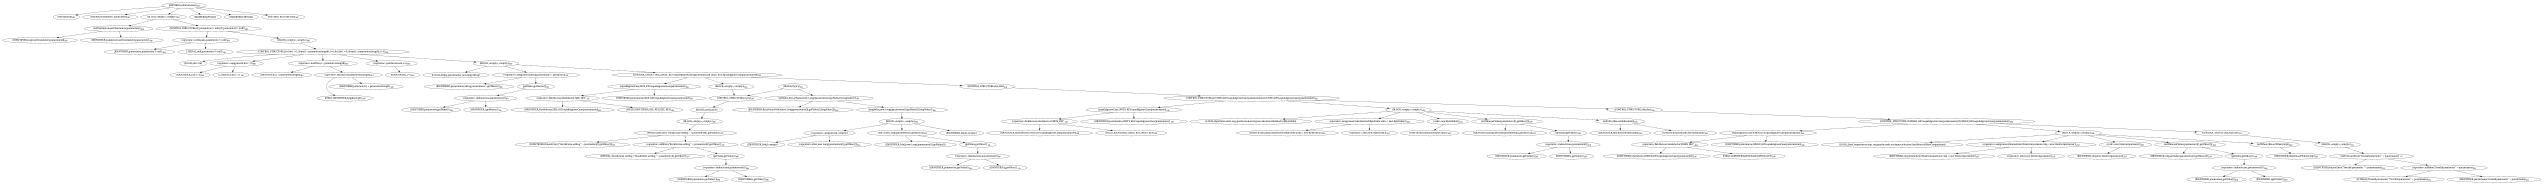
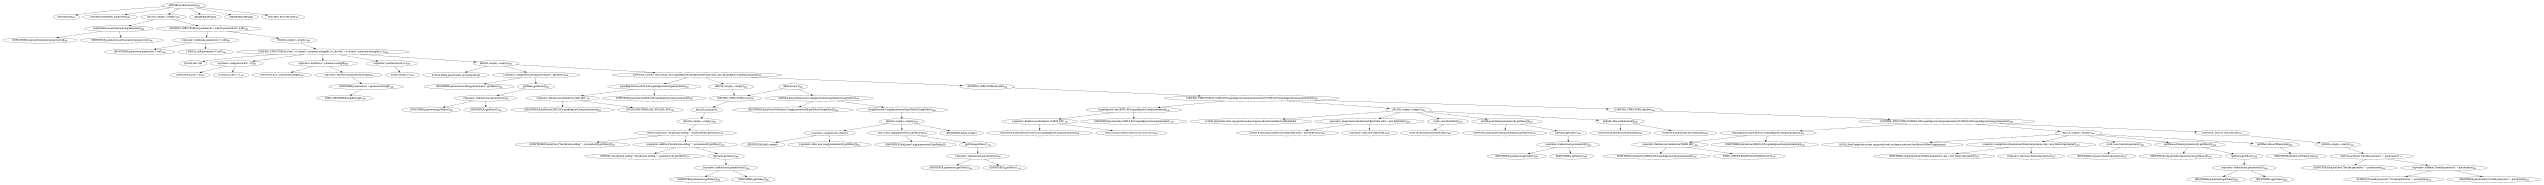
edge "(<operator>.fieldAccess,parameters.length)" -> "(FIELD_IDENTIFIER,length,length)": now "(IDENTIFIER,parameters,i < parameters.length)" -> "(FIELD_IDENTIFIER,length,length)"
node "(FIELD_IDENTIFIER,UNITS_KEY,UNITS_KEY)": text "201" -> "208"
